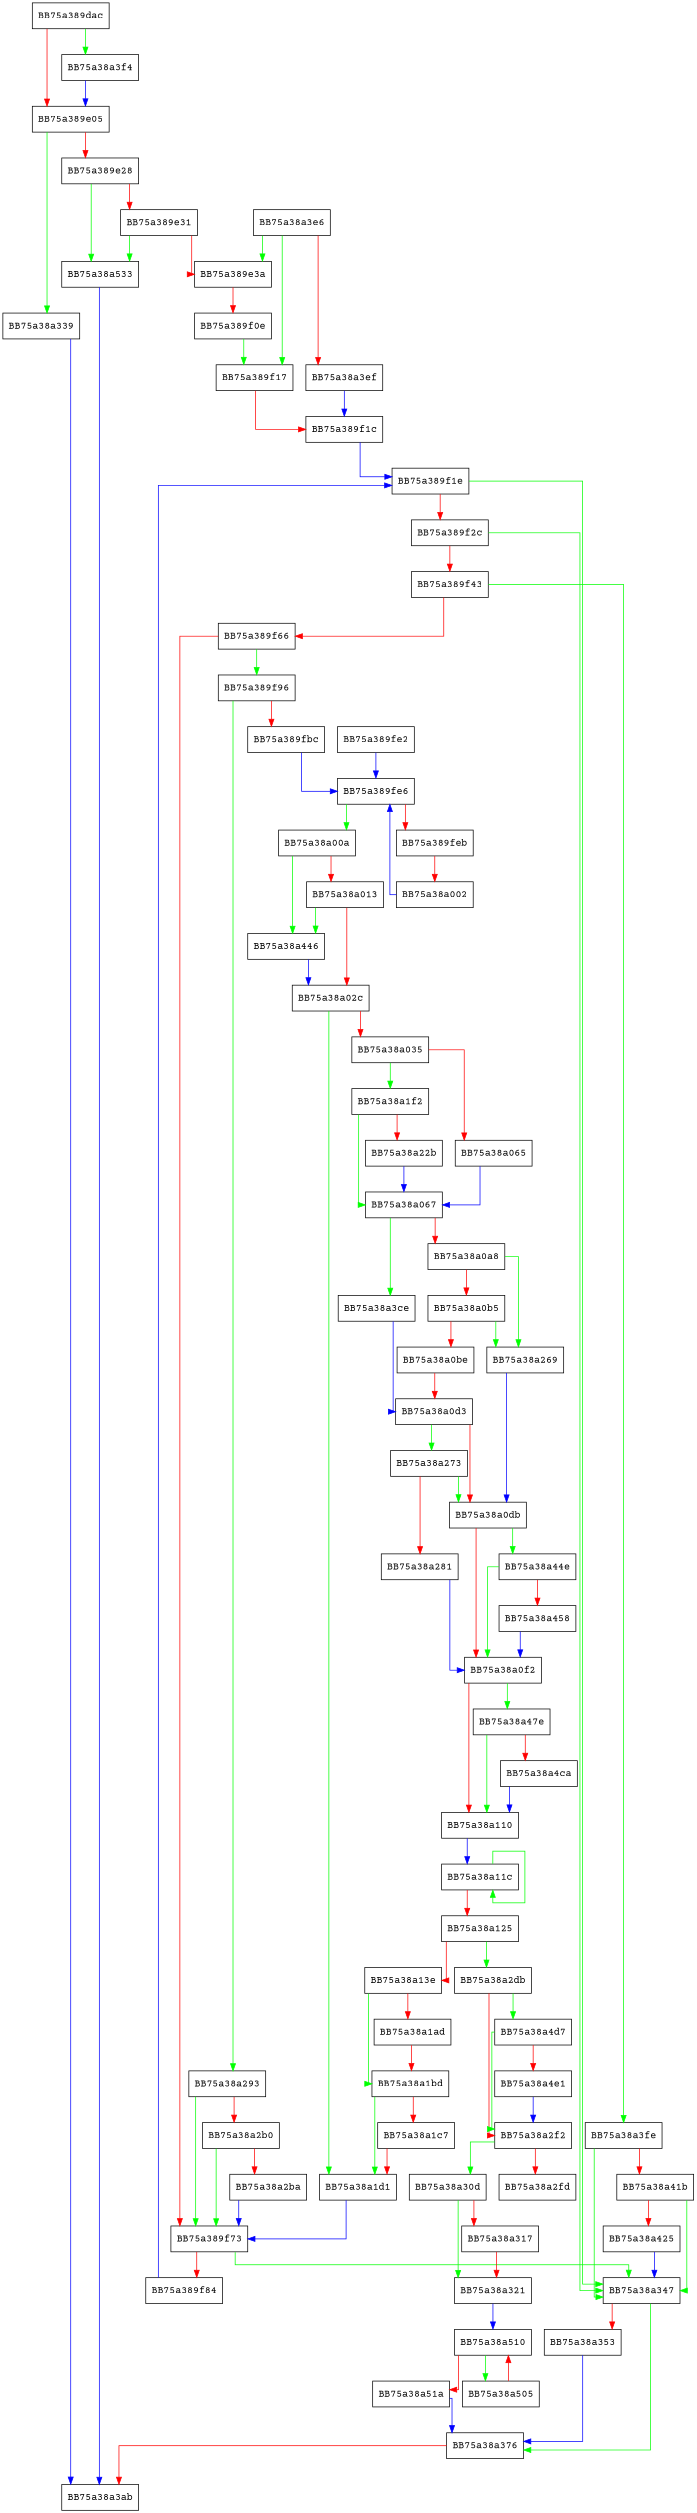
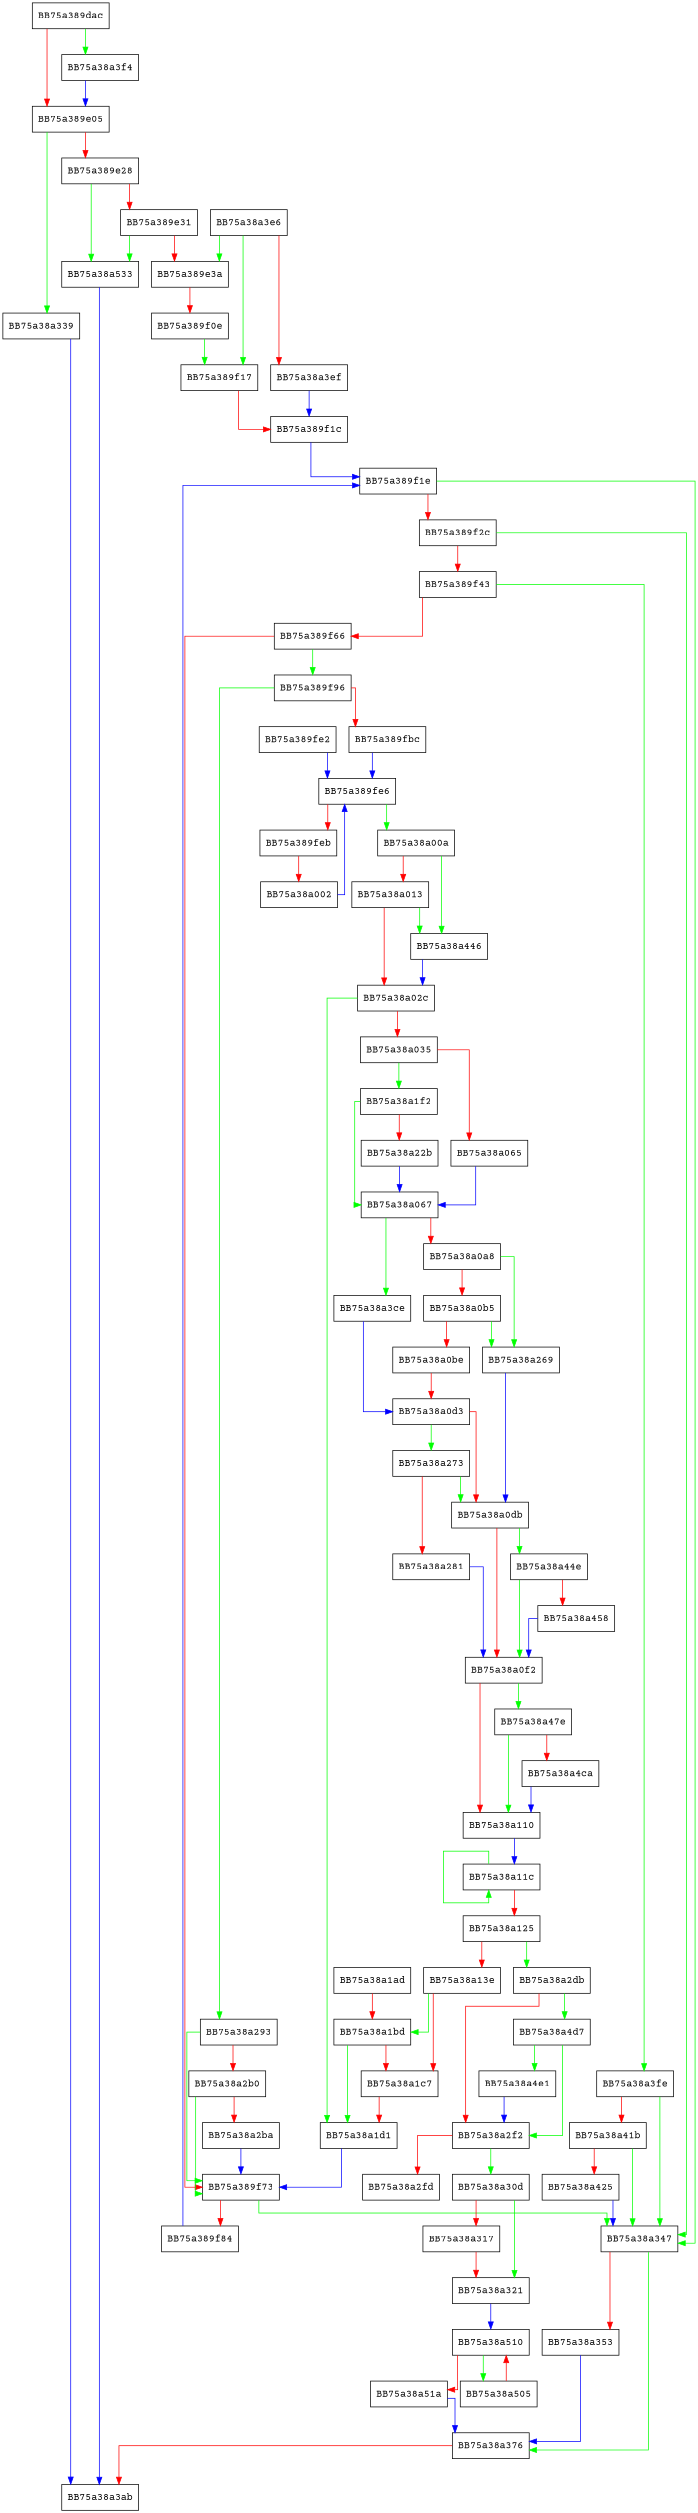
edge "BB75a38a13e" -> "BB75a38a1ad": now "BB75a38a13e" -> "BB75a38a1c7"
edge "BB75a38a4d7" -> "BB75a38a4e1": color red -> green
